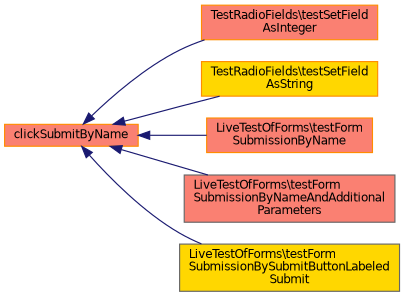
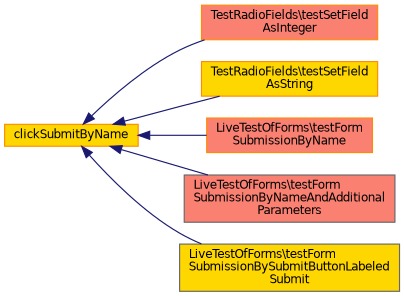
node "clickSubmitByName": fillcolor salmon -> gold
